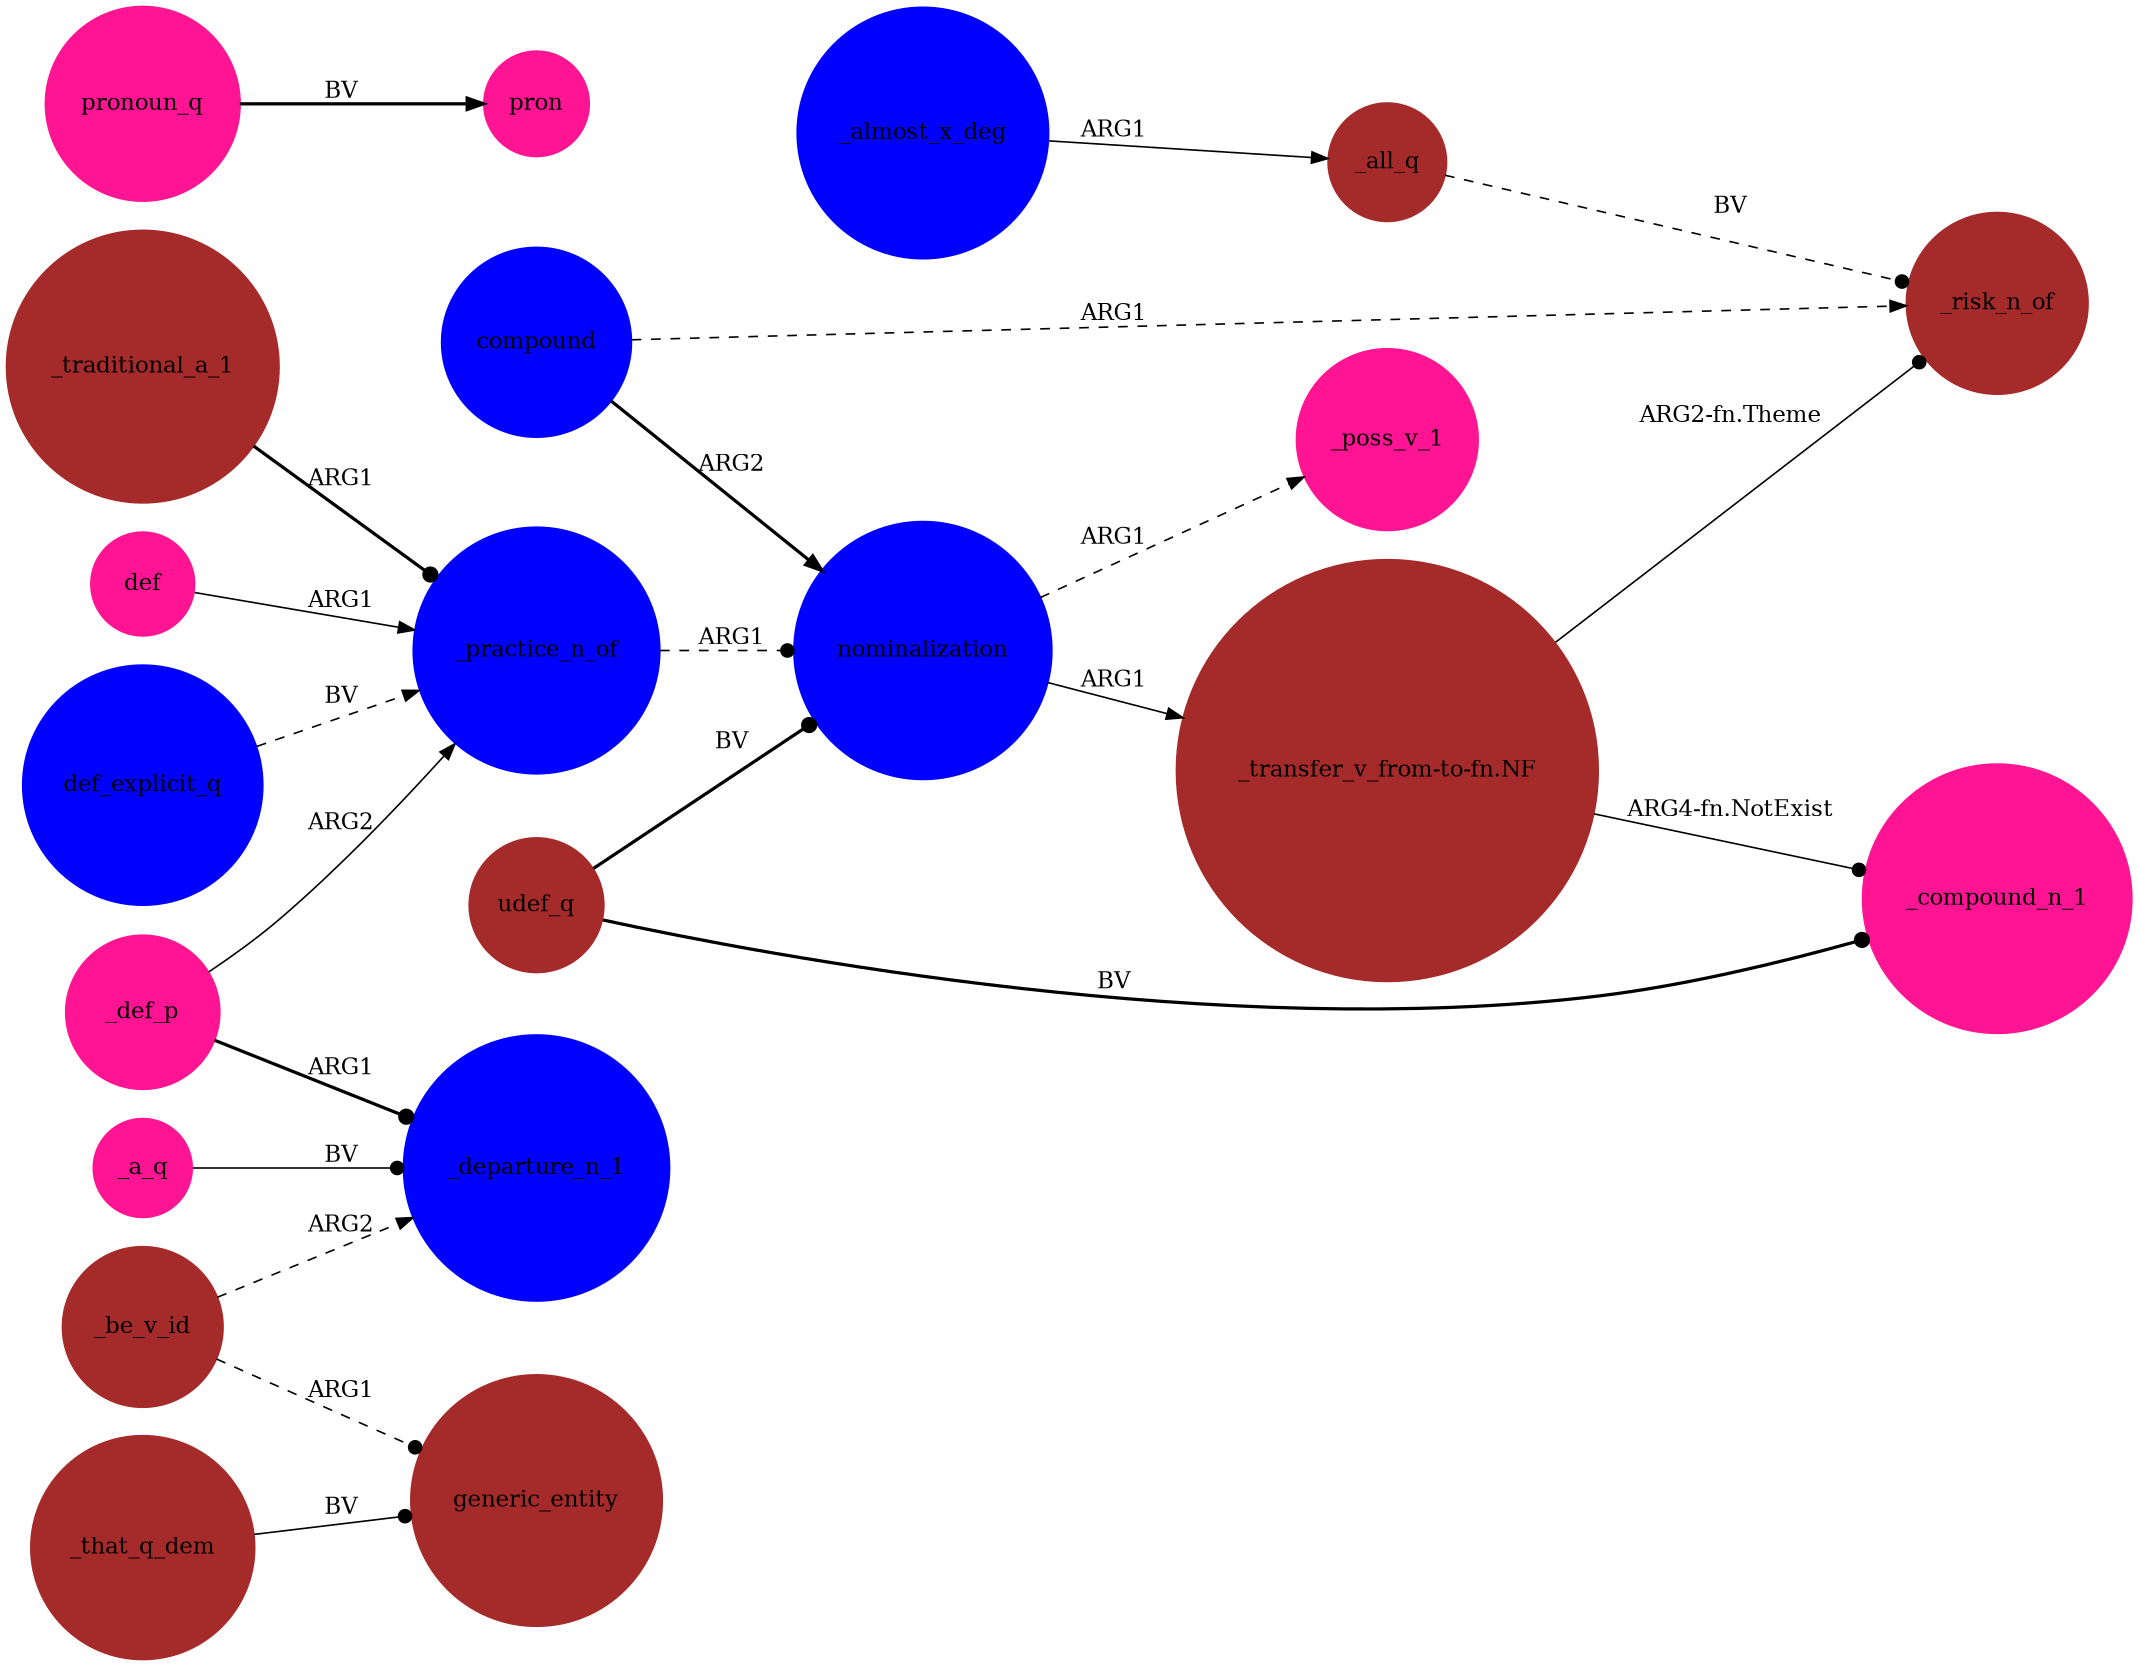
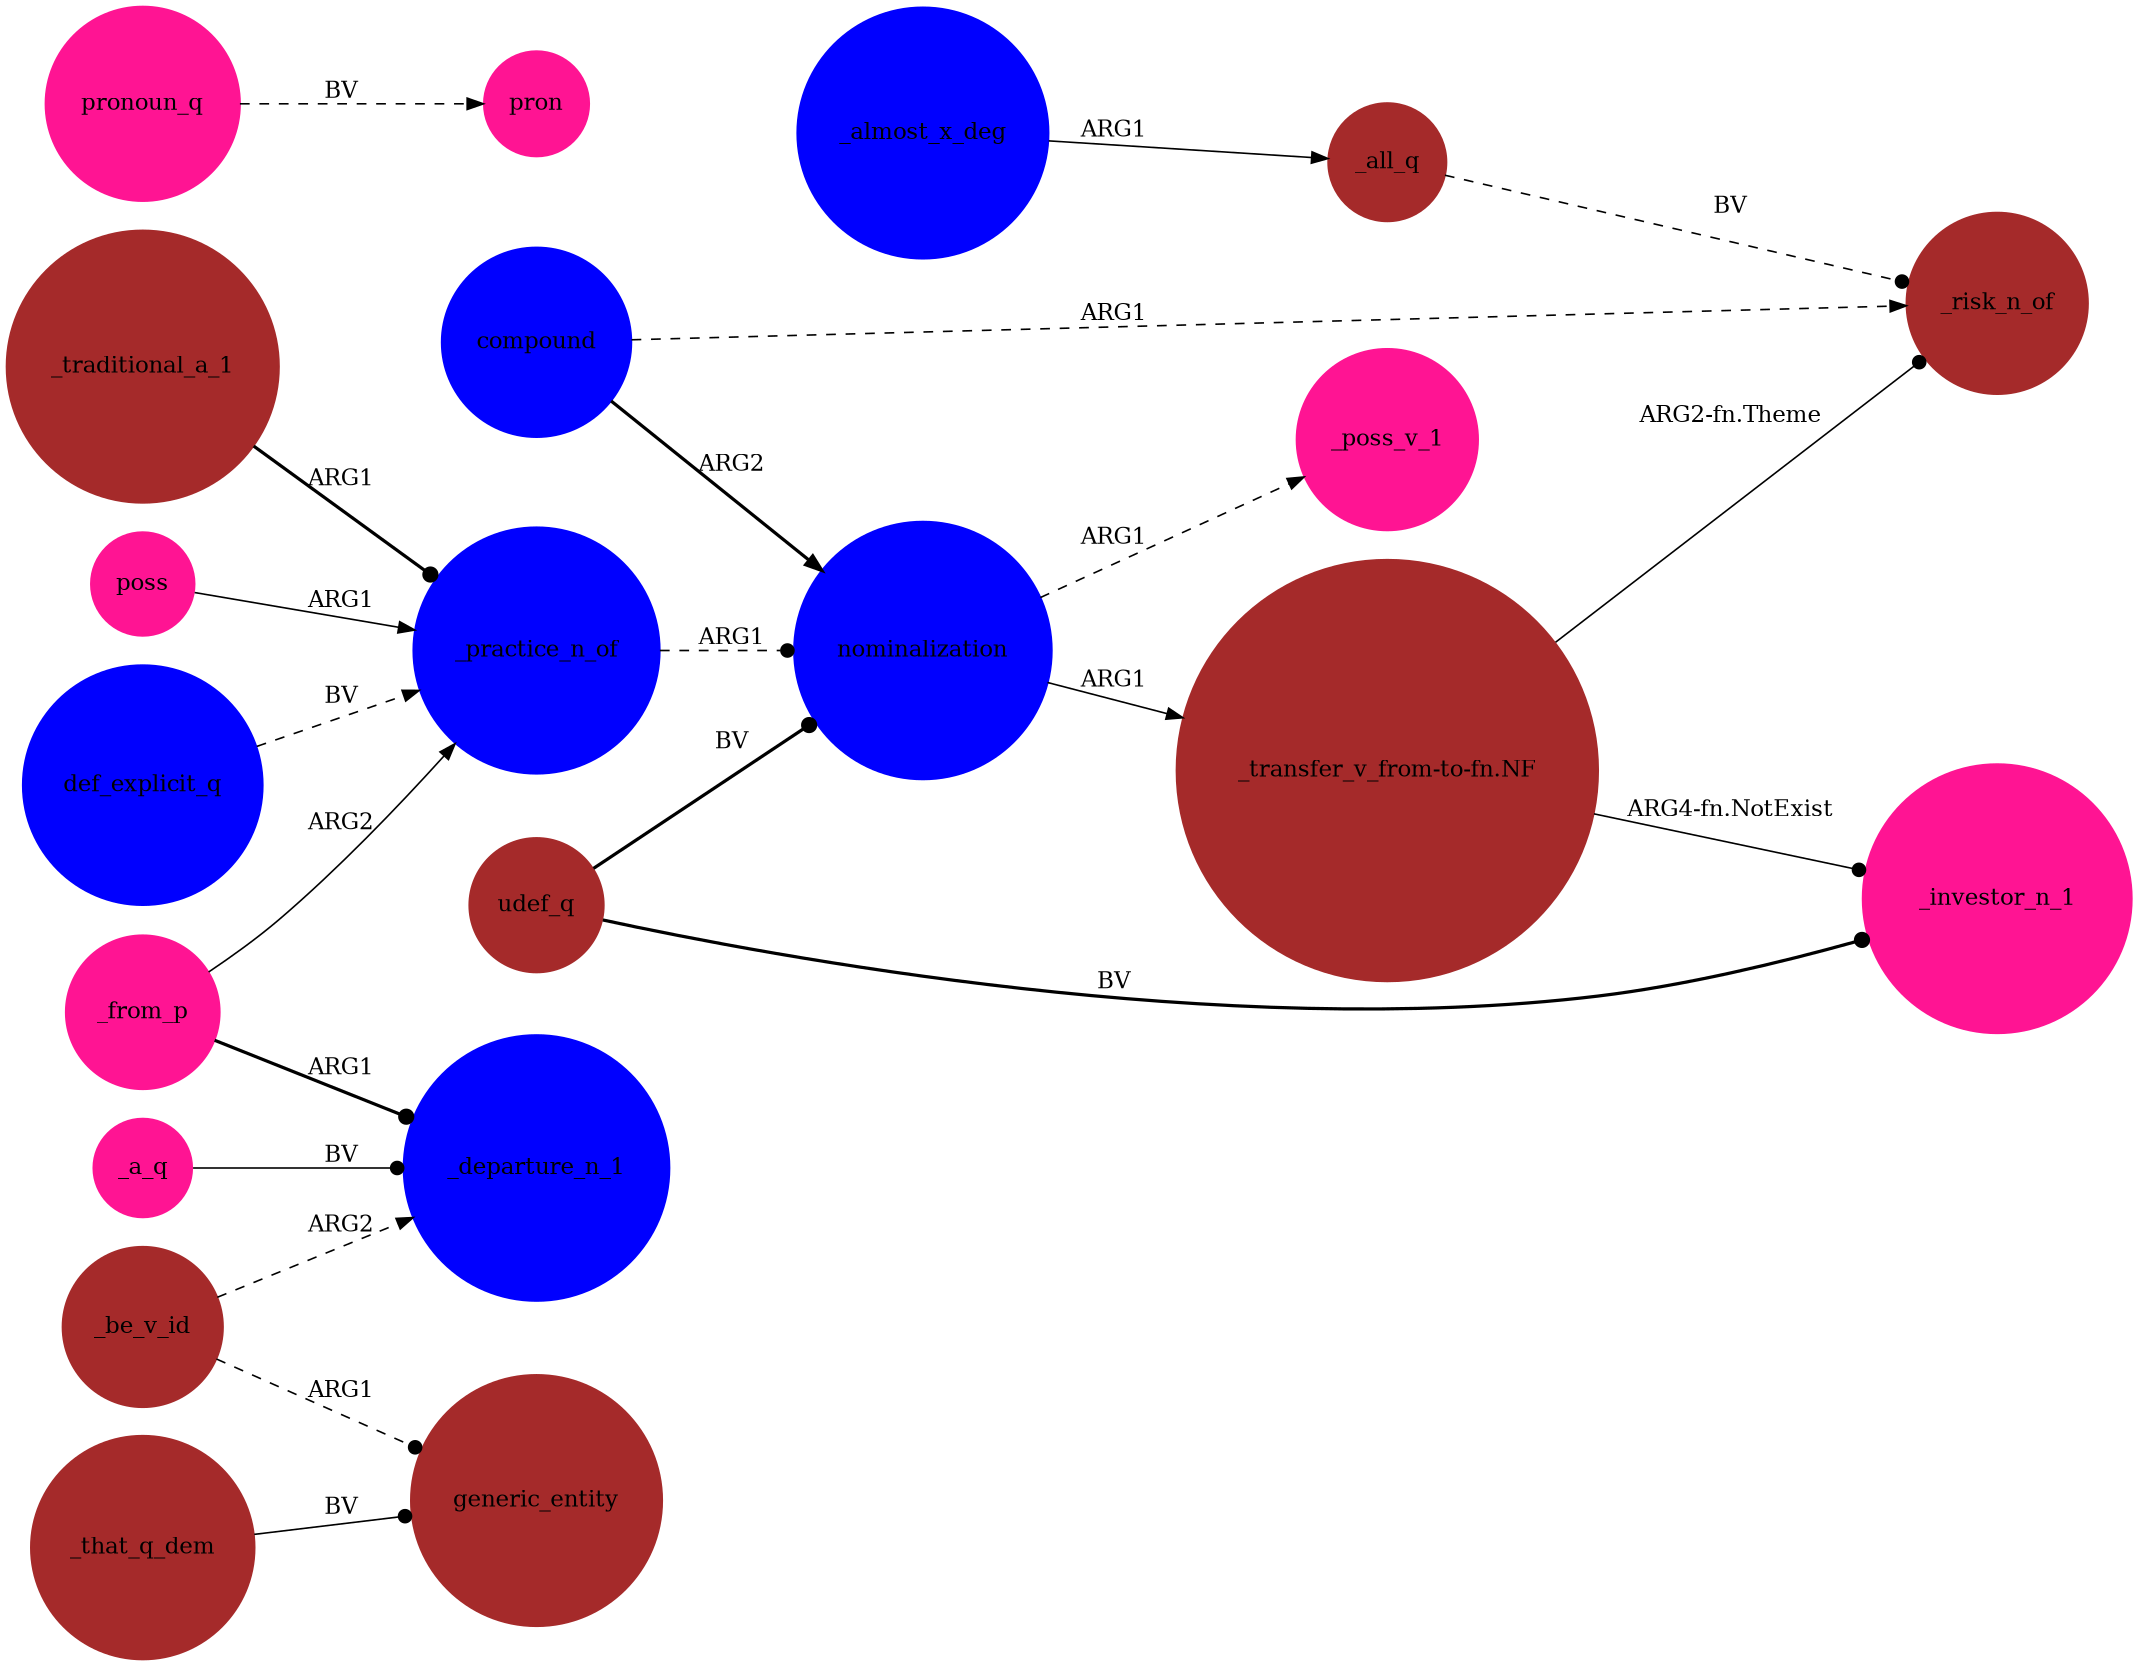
edge "pronoun_q" -> "pron": style bold -> dashed
node "def": label "def" -> "poss"
node "_compound_n_1": label "_compound_n_1" -> "_investor_n_1"
node "_def_p": label "_def_p" -> "_from_p"
